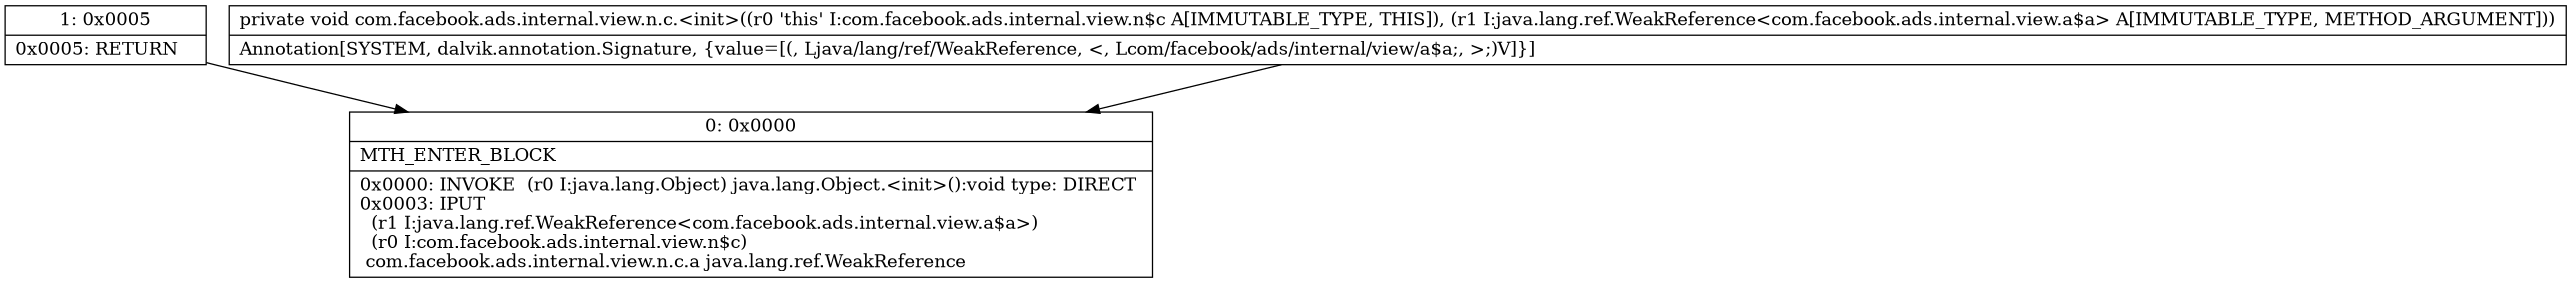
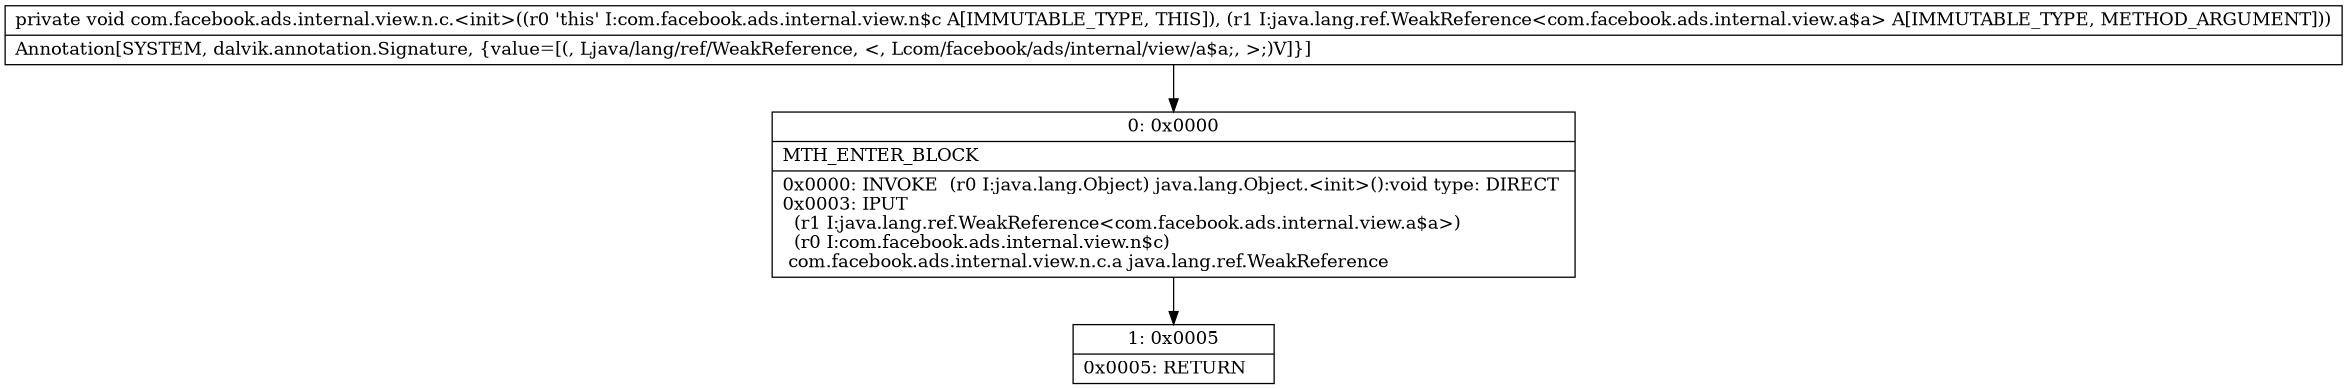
edge "1: 0x0005" -> "0: 0x0000": reversed
